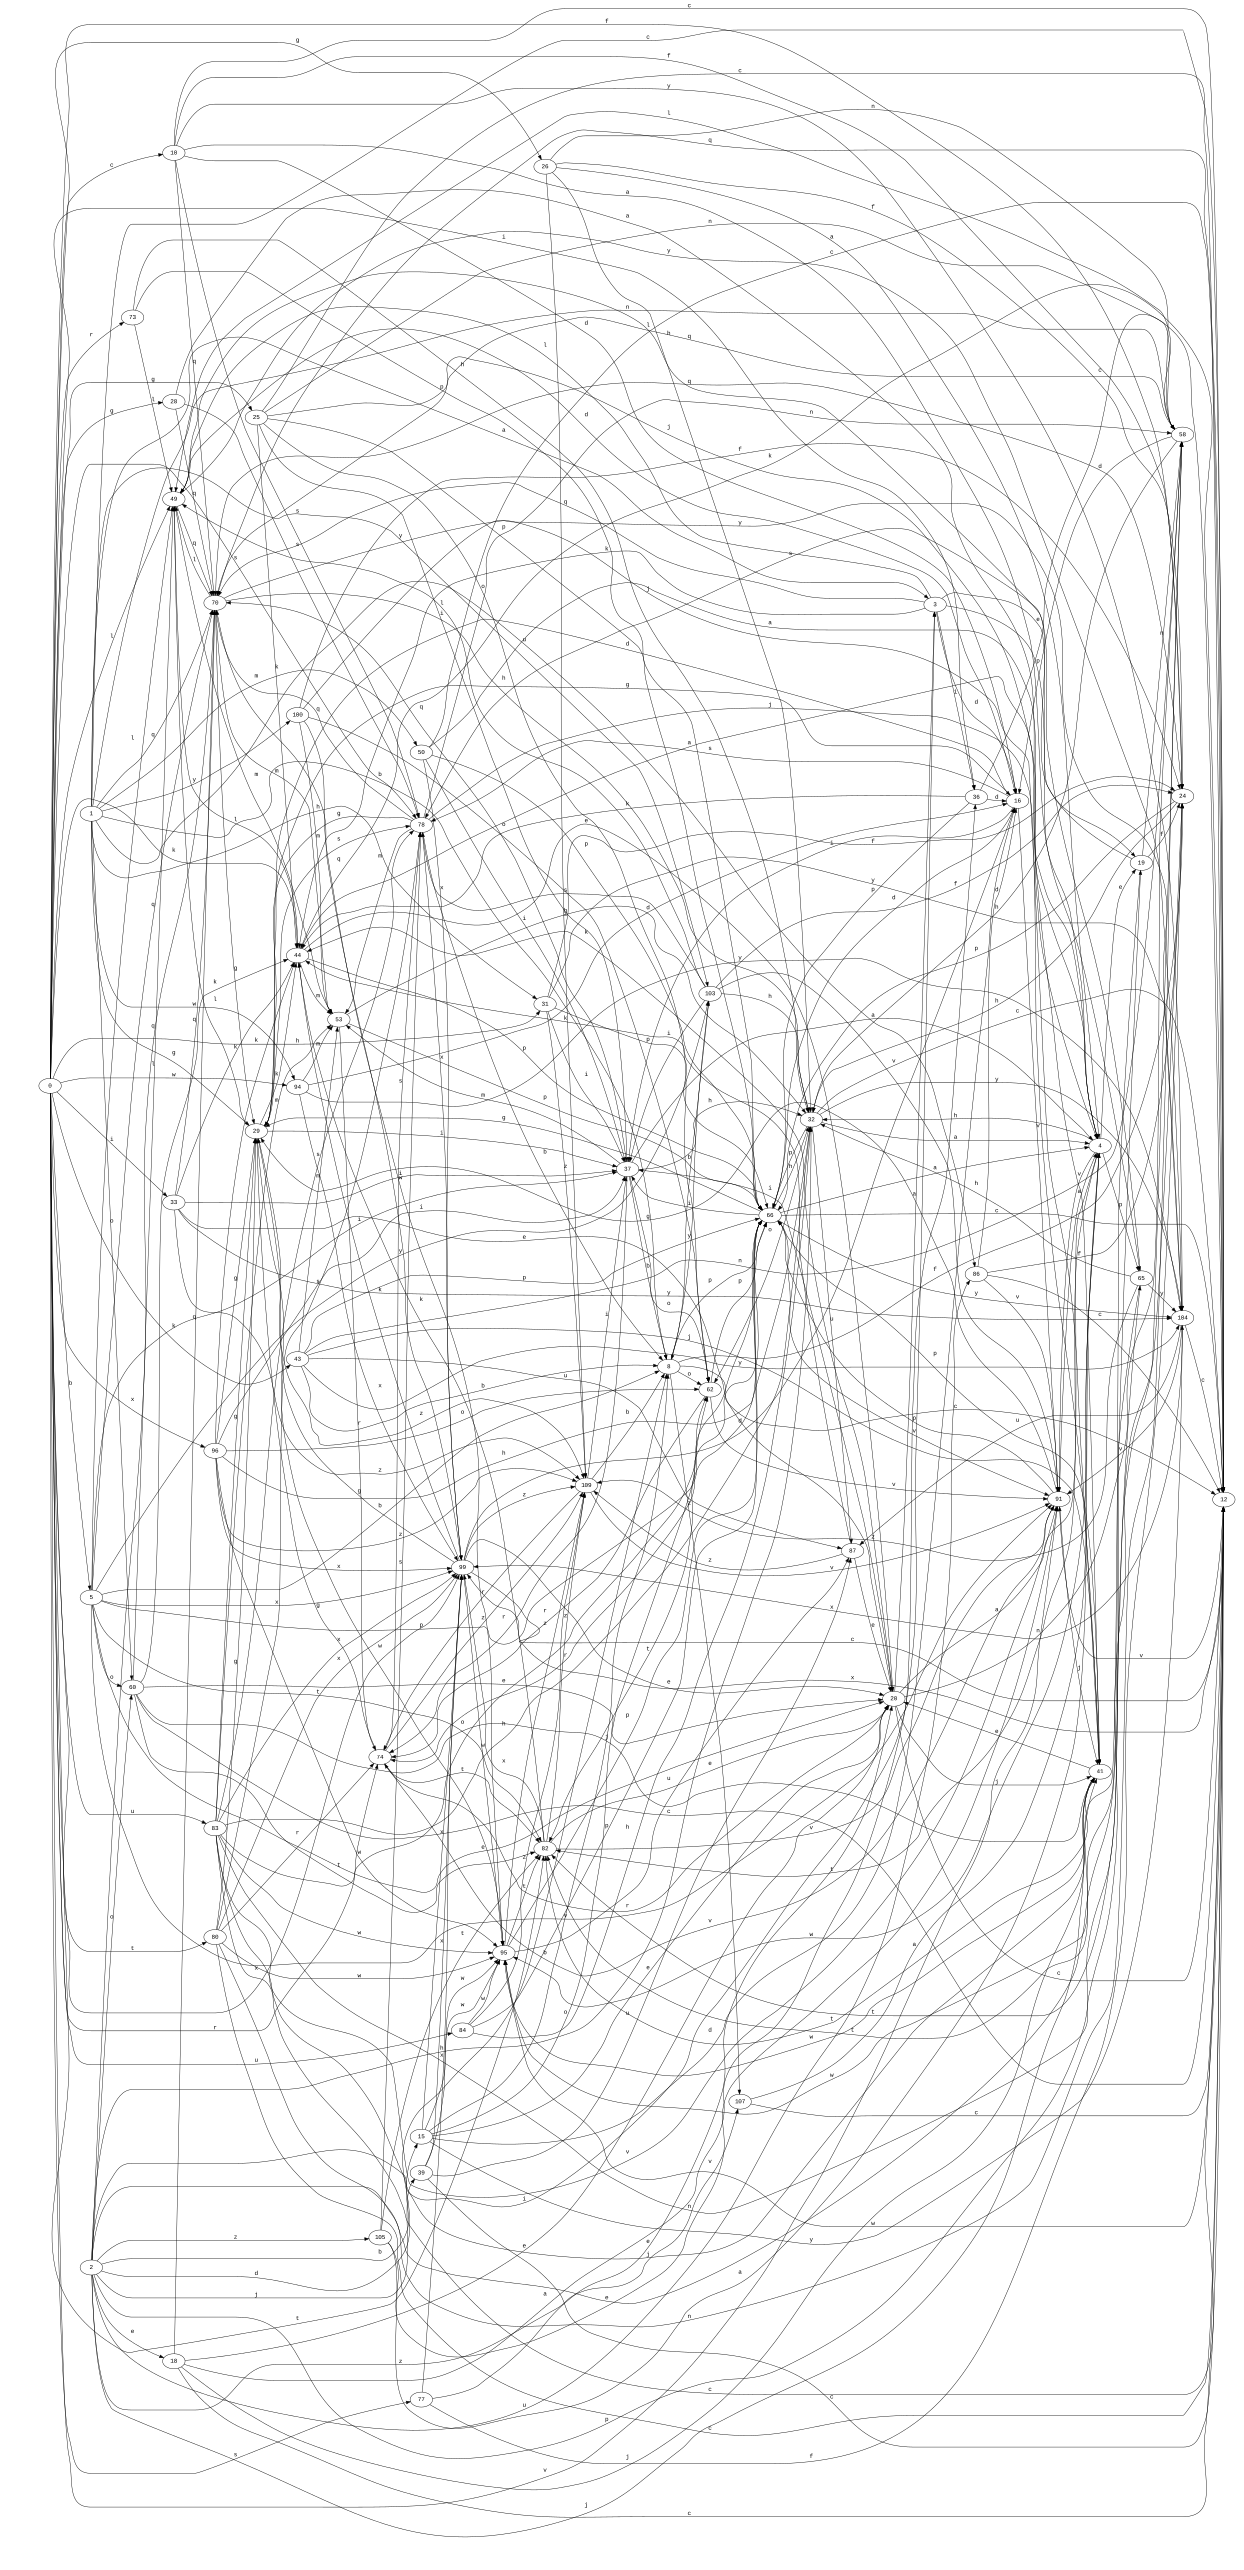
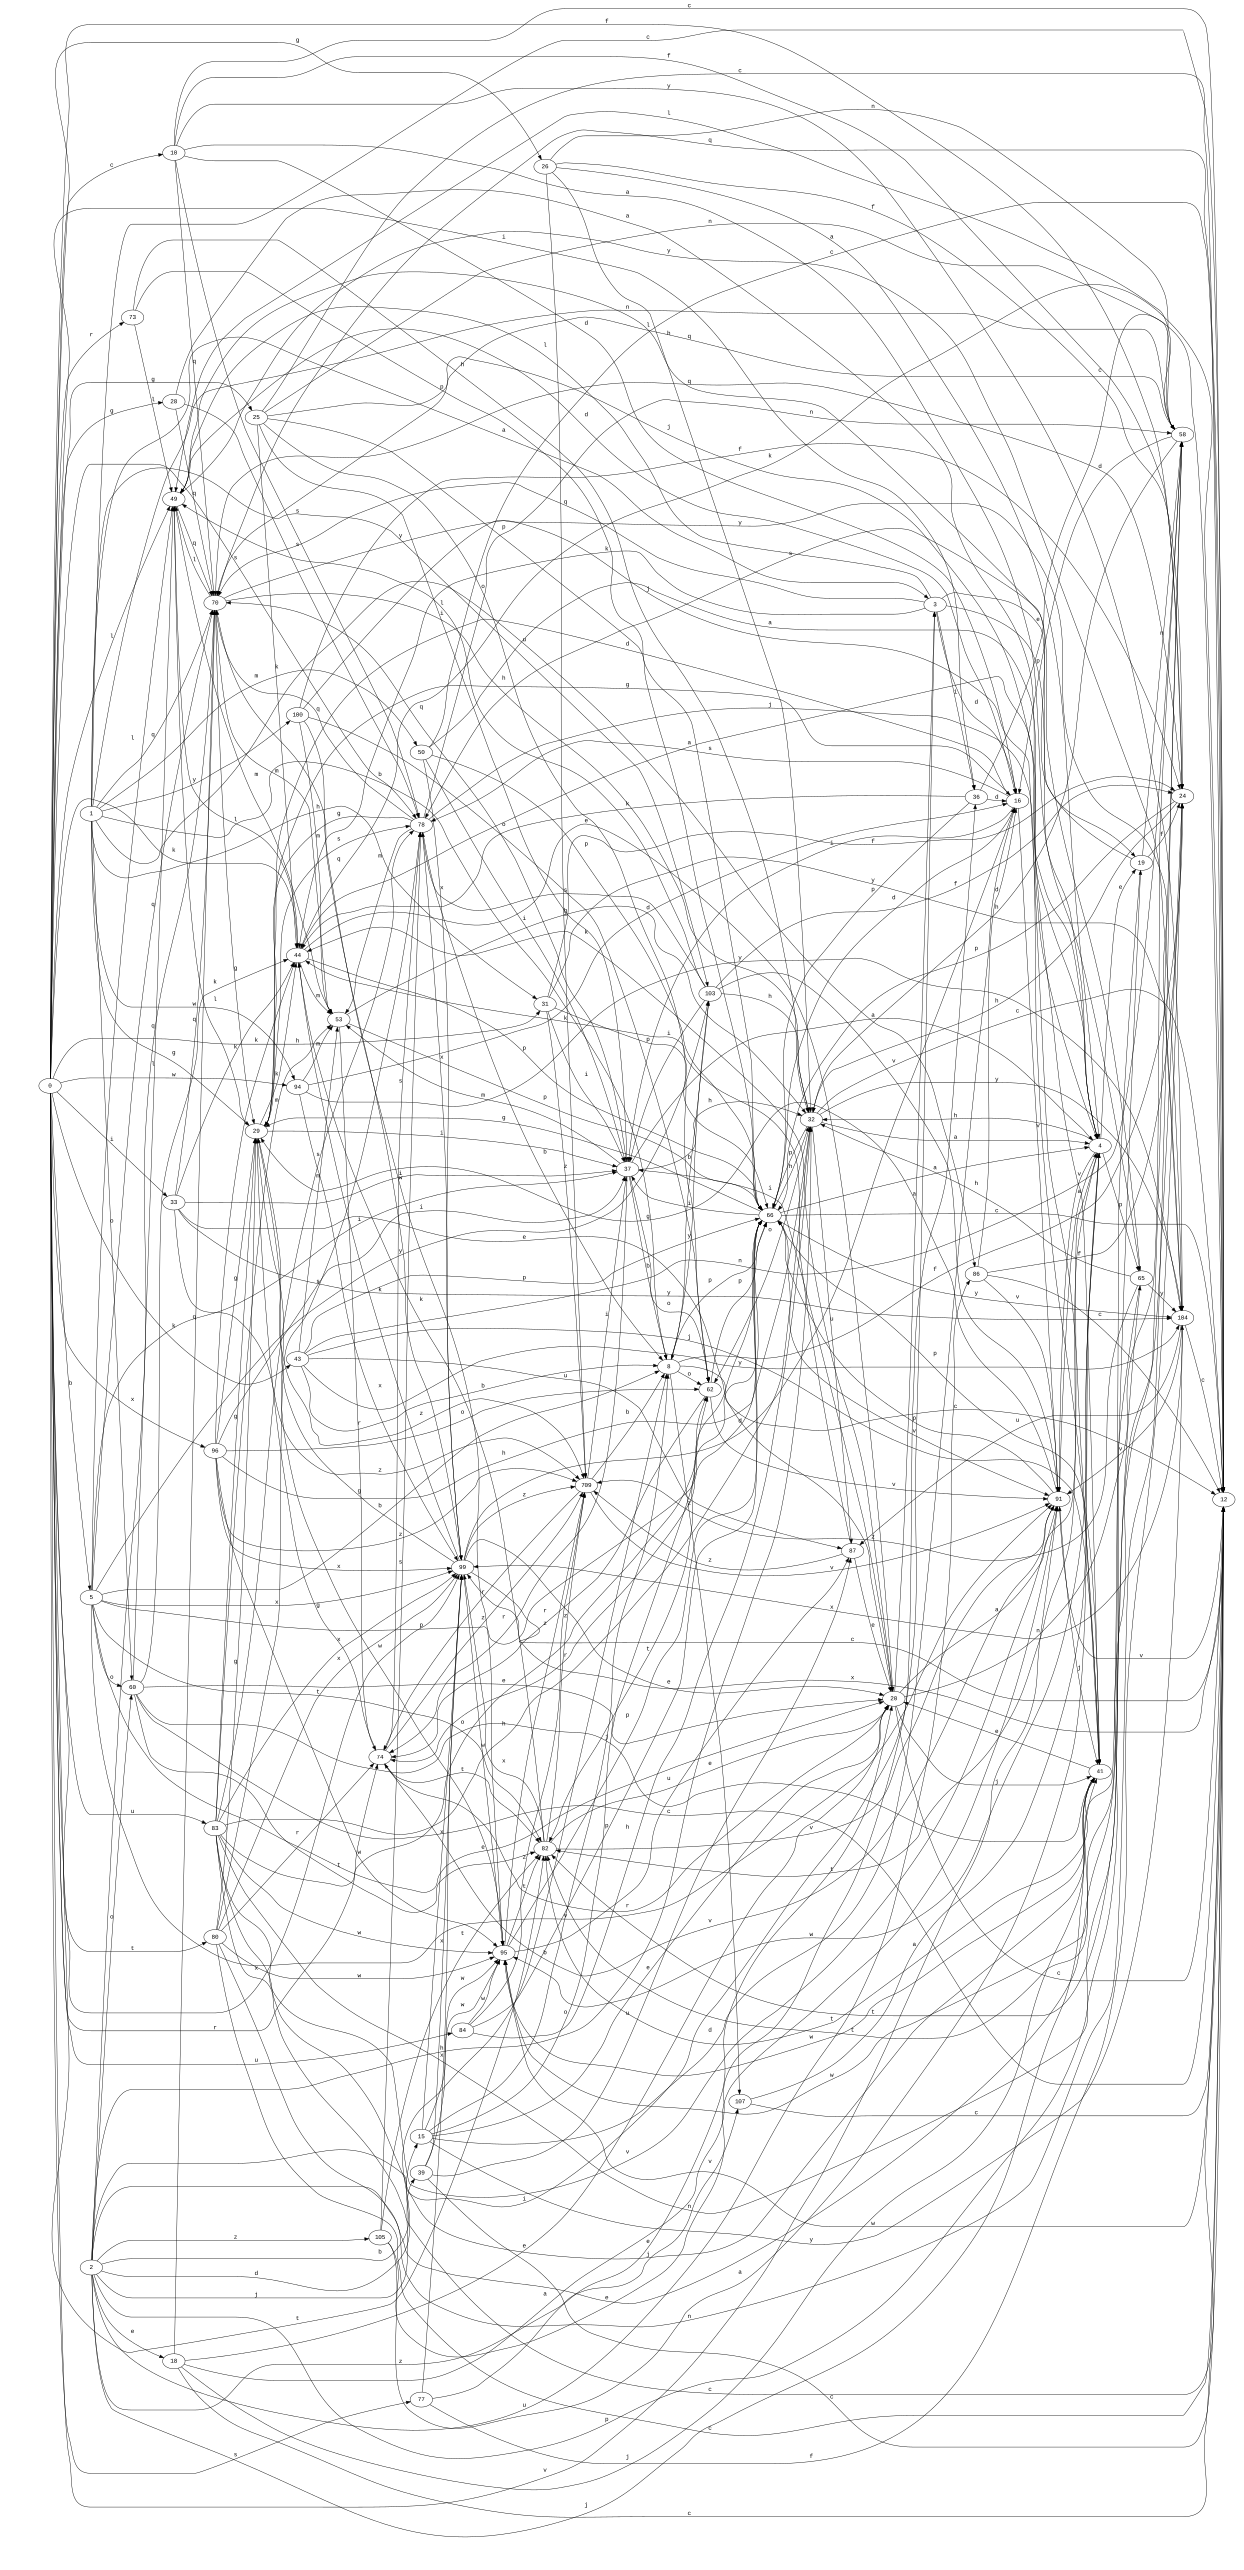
node "109": label "109" -> "709"
